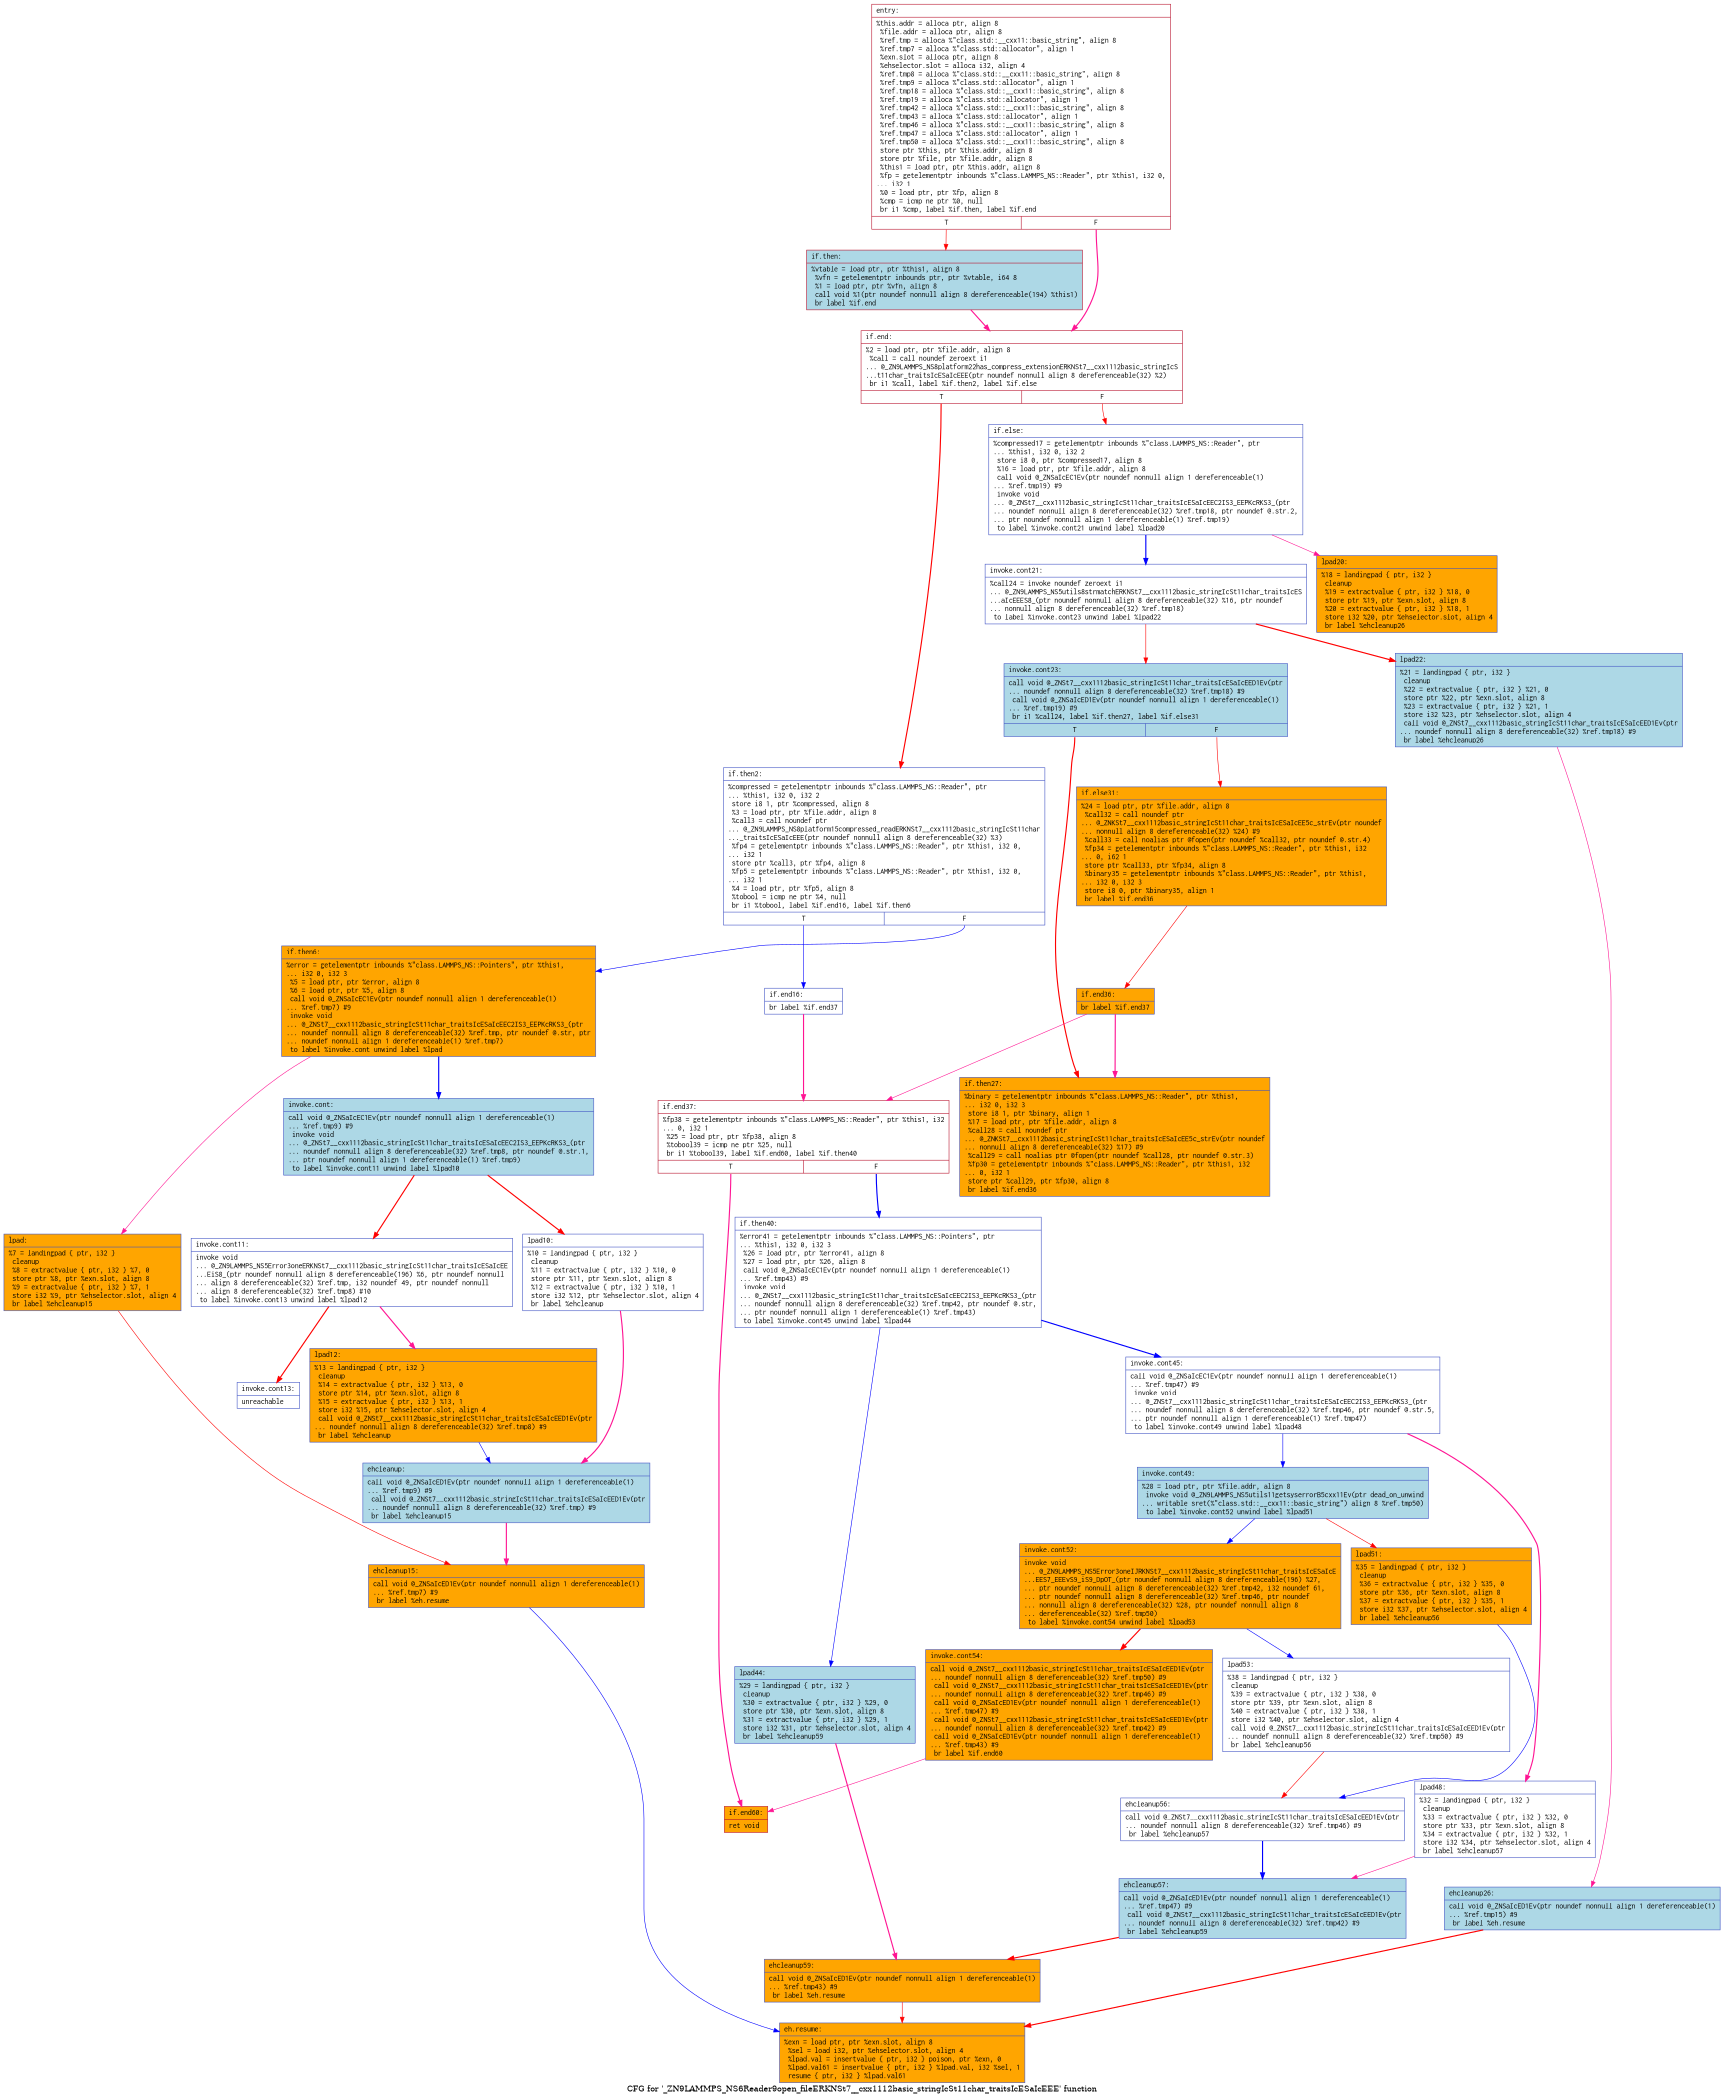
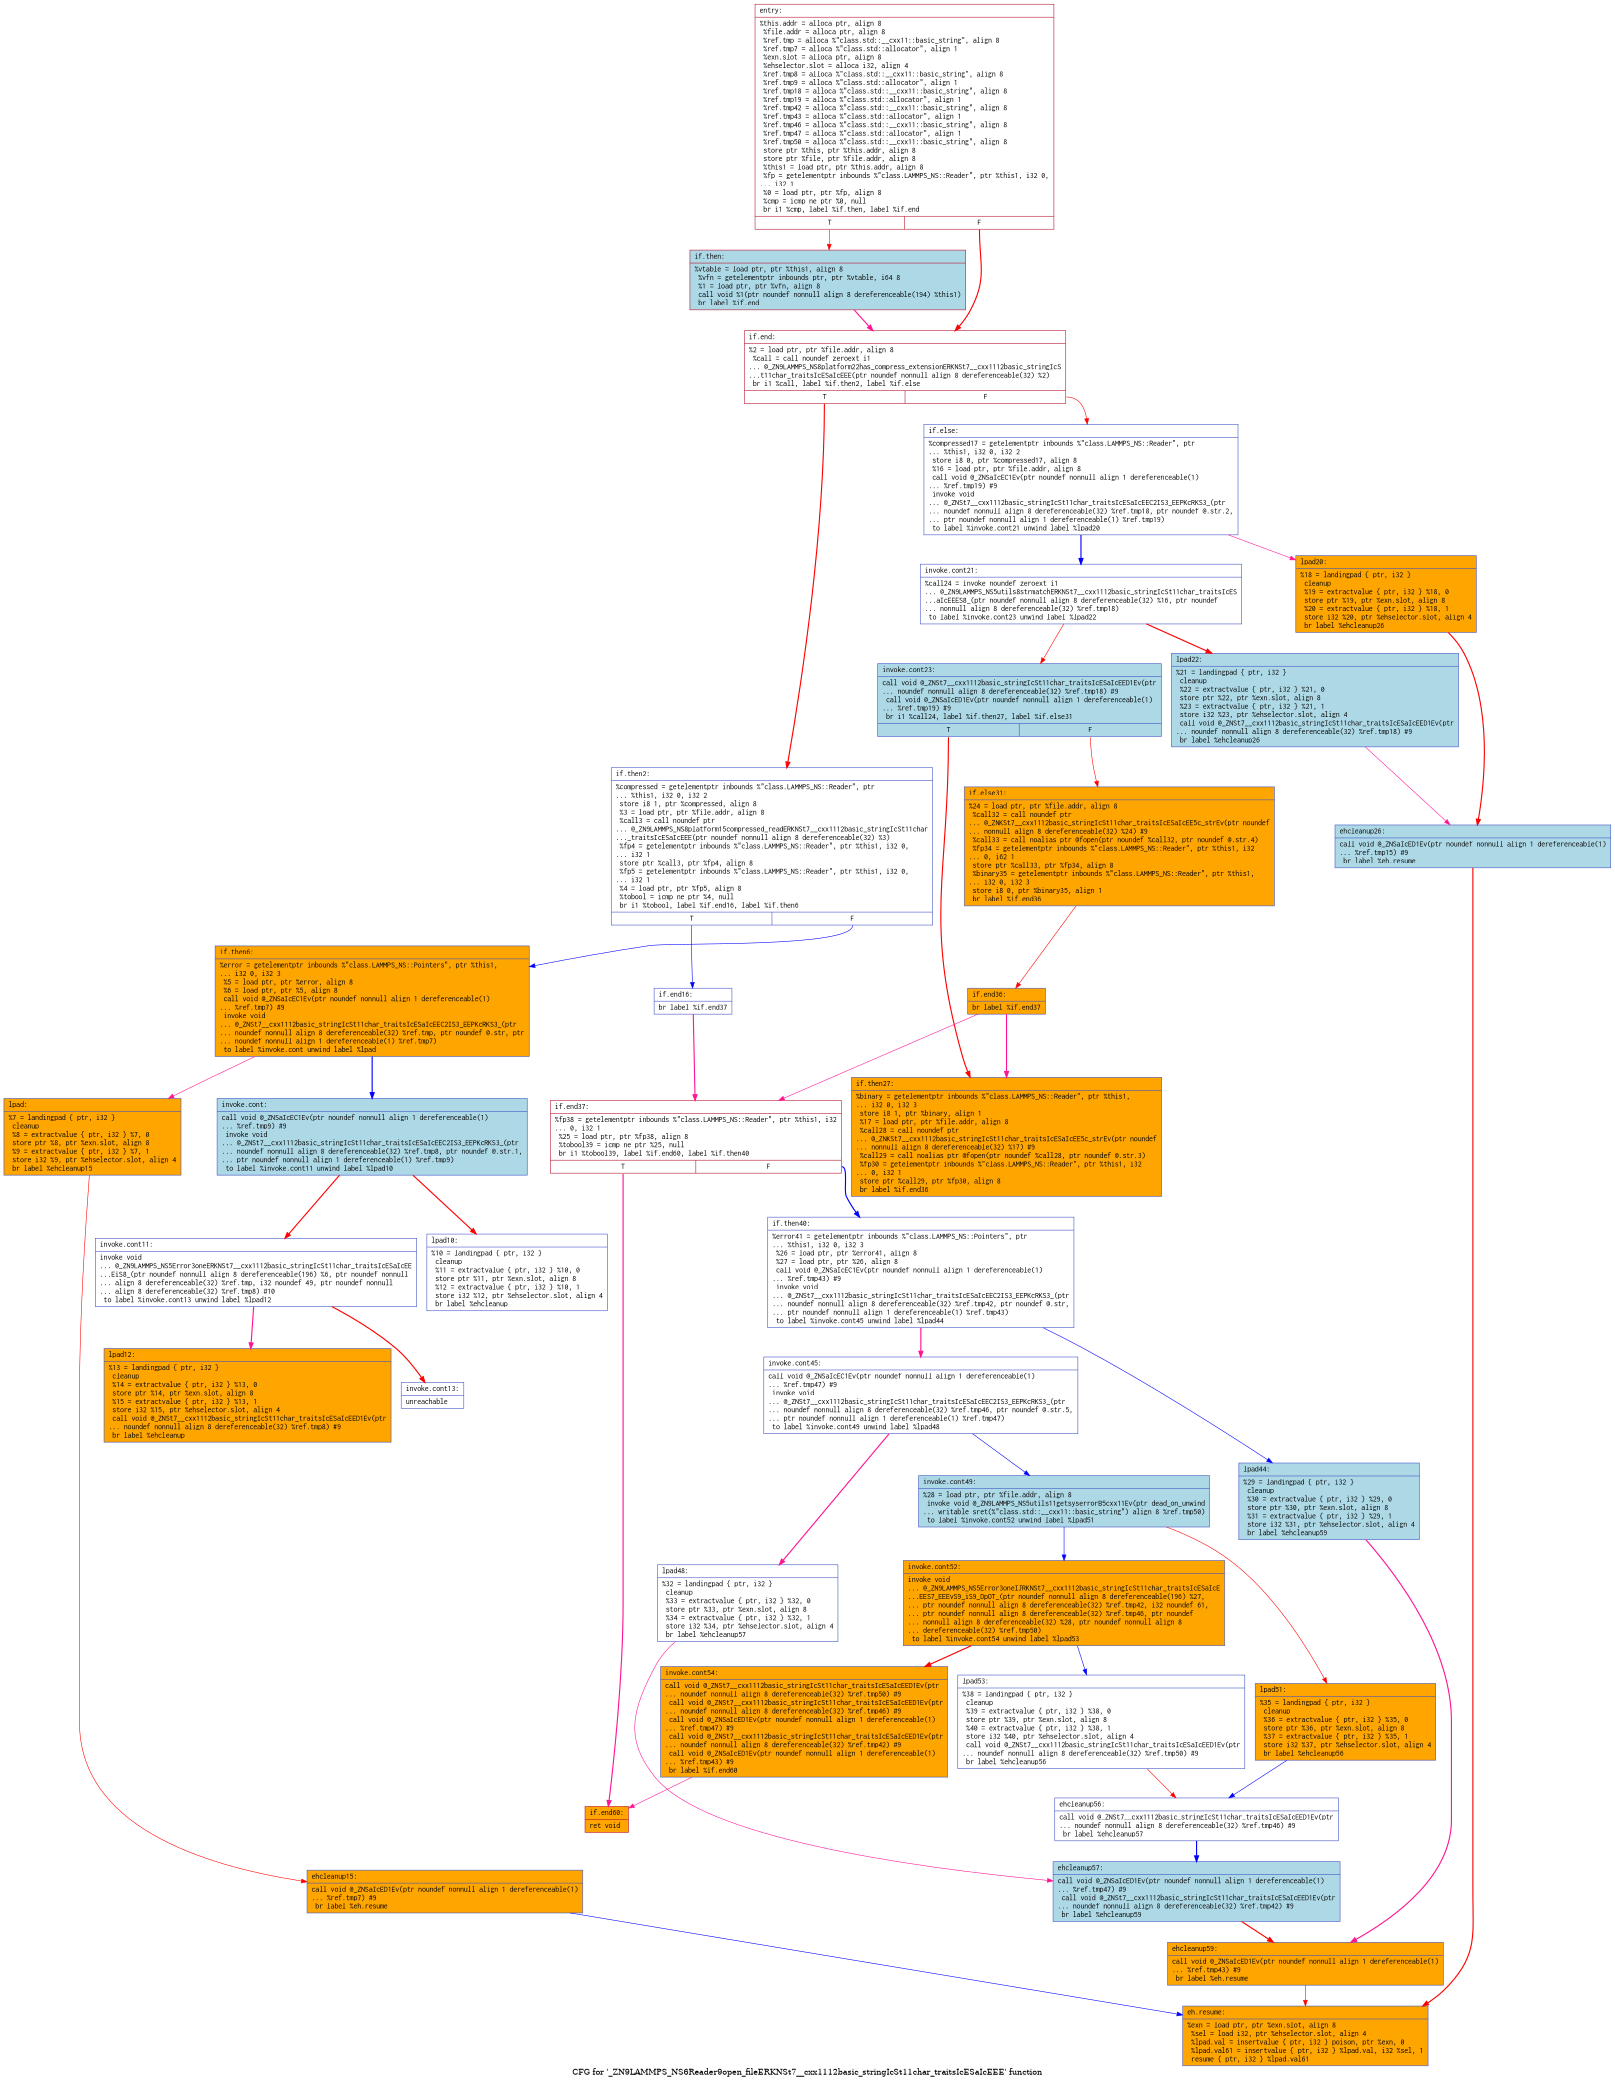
edge "entry:" -> "if.end:": color deeppink -> red
edge "lpad20:" -> "ehcleanup26:": added
edge "if.then40:" -> "invoke.cont45:": color blue -> deeppink
node "ehcleanup:": removed
